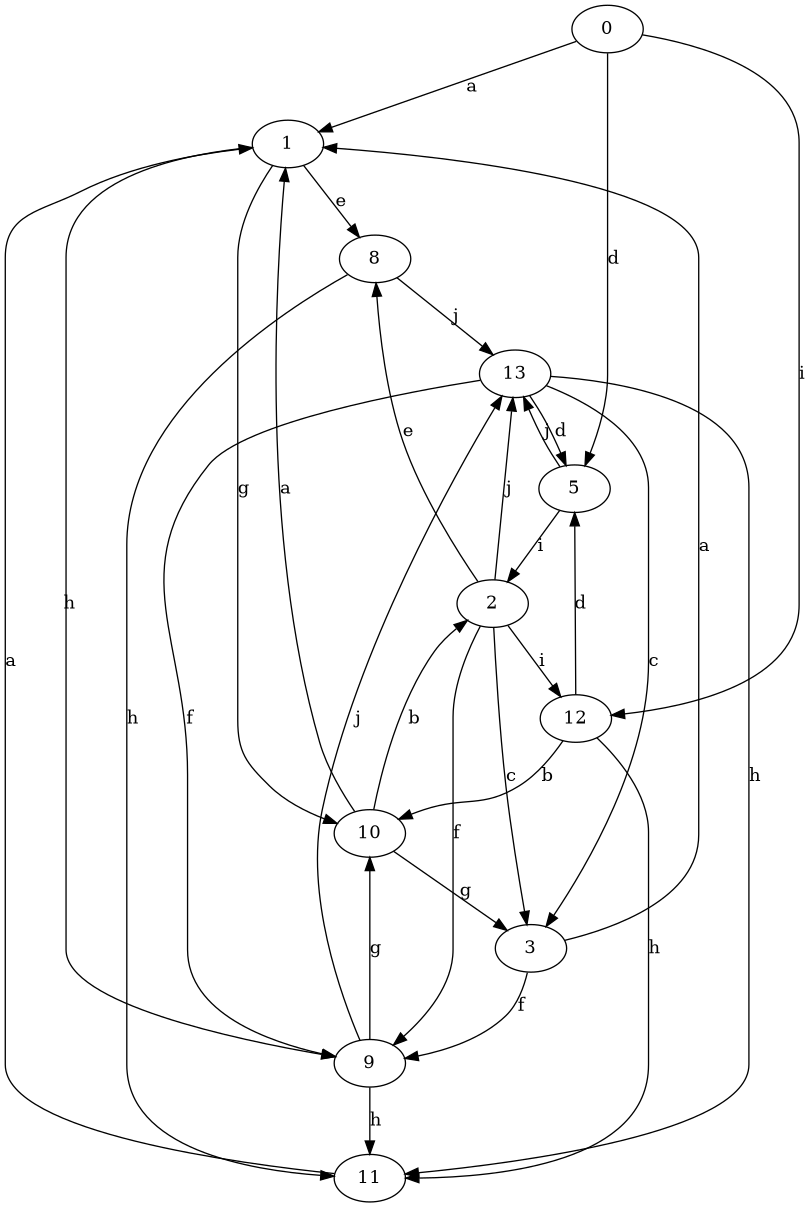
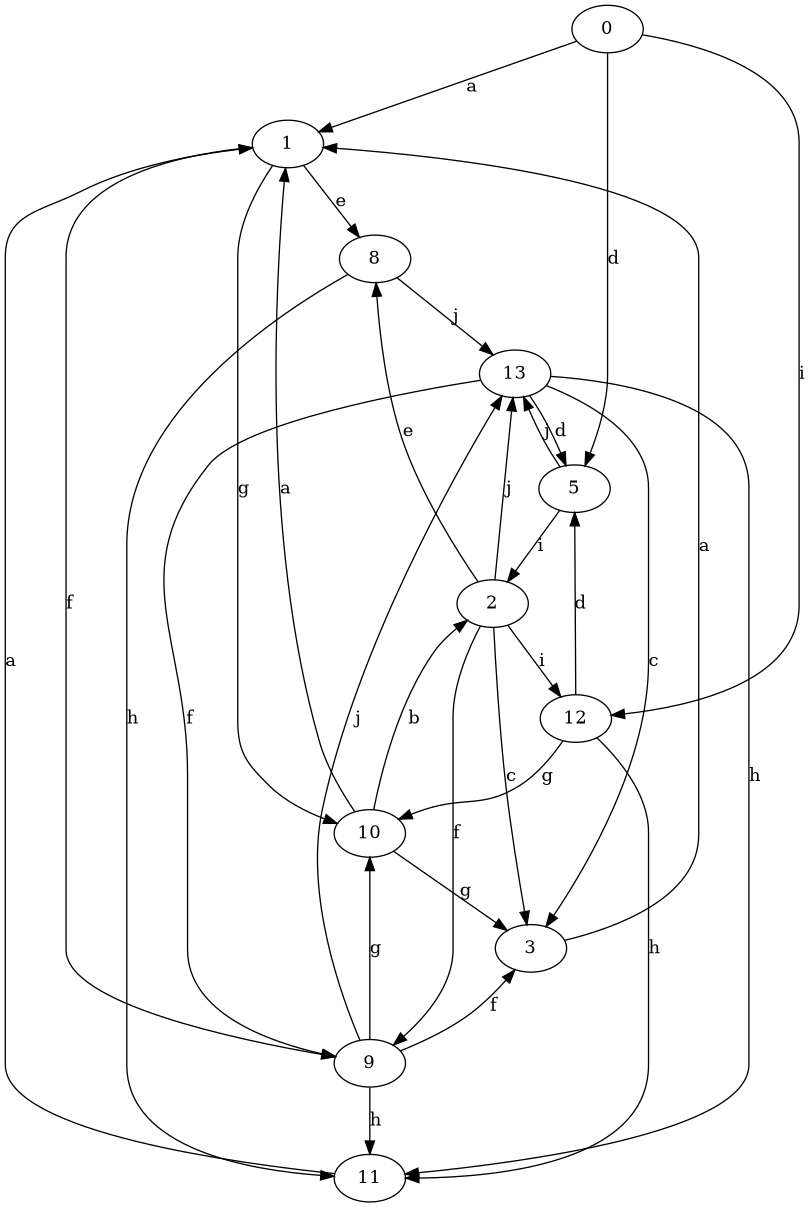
edge "1" -> "9": label "h" -> "f"
edge "12" -> "10": label "b" -> "g"
edge "3" -> "9": reversed
